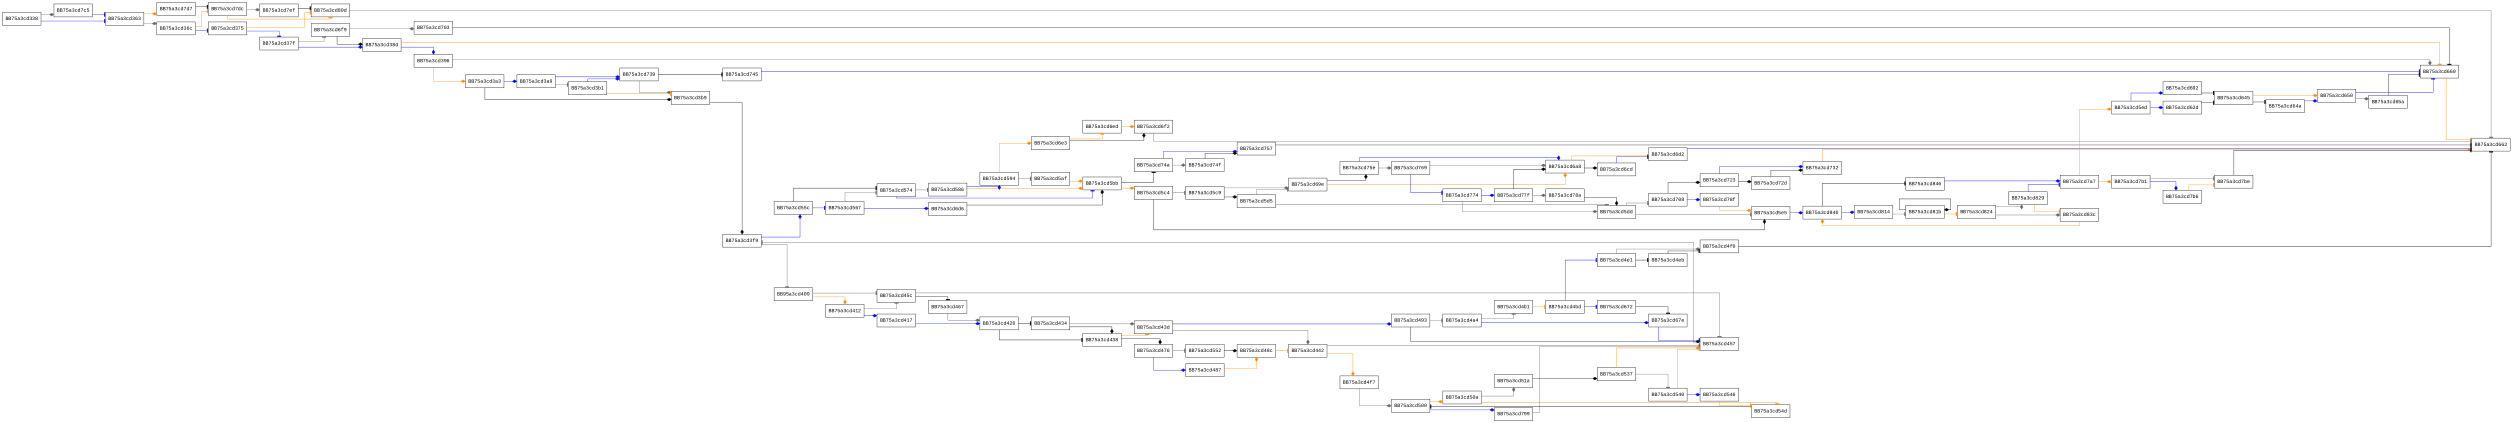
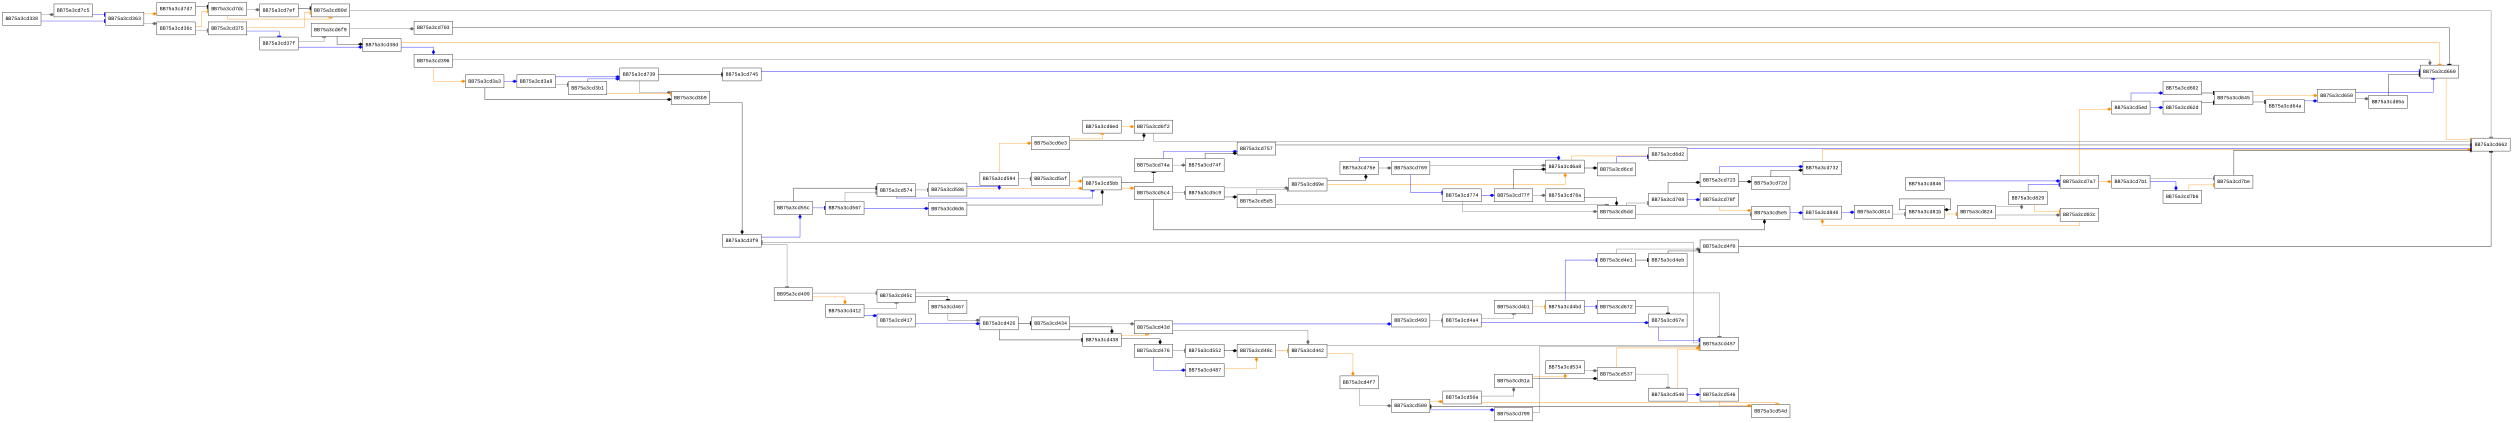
edge "BB75a3cd36c" -> "BB75a3cd375": color blue -> gray40
edge "BB75a3cd840" -> "BB75a3cd846": removed
edge "BB75a3cd493" -> "BB75a3cd457": removed
node "BB75a3cd534": added
edge "BB75a3cd546" -> "BB75a3cd54d": arrowhead tee -> diamond
